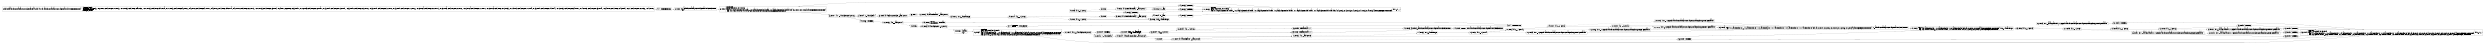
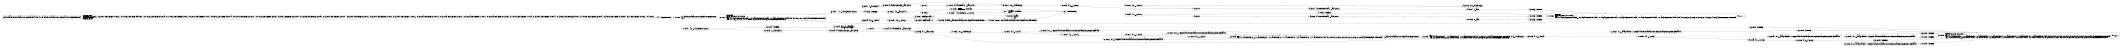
node "157: ?": text "return getAnchor" -> "return false"
node "122: 0x0080": removed
node "106: 0x003f": removed
